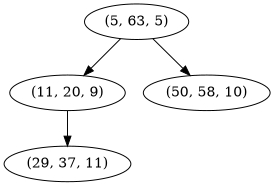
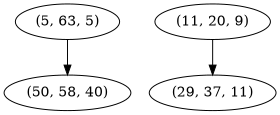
edge "(5, 63, 5)" -> "(11, 20, 9)": removed
node "(50, 58, 10)": label "(50, 58, 10)" -> "(50, 58, 40)"
